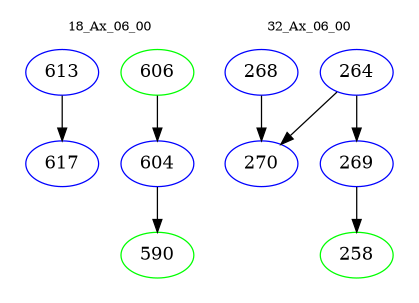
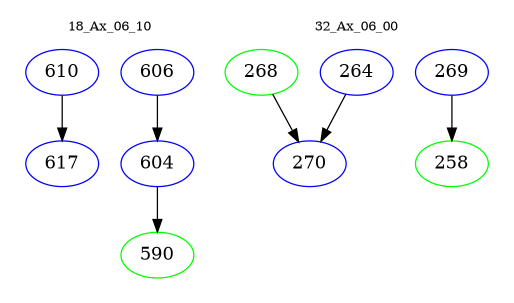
cluster "18_Ax_06_00": label "18_Ax_06_00" -> "18_Ax_06_10"
node "613": label "613" -> "610"
node "606": color green -> blue
node "268": color blue -> green
edge "264" -> "269": removed
